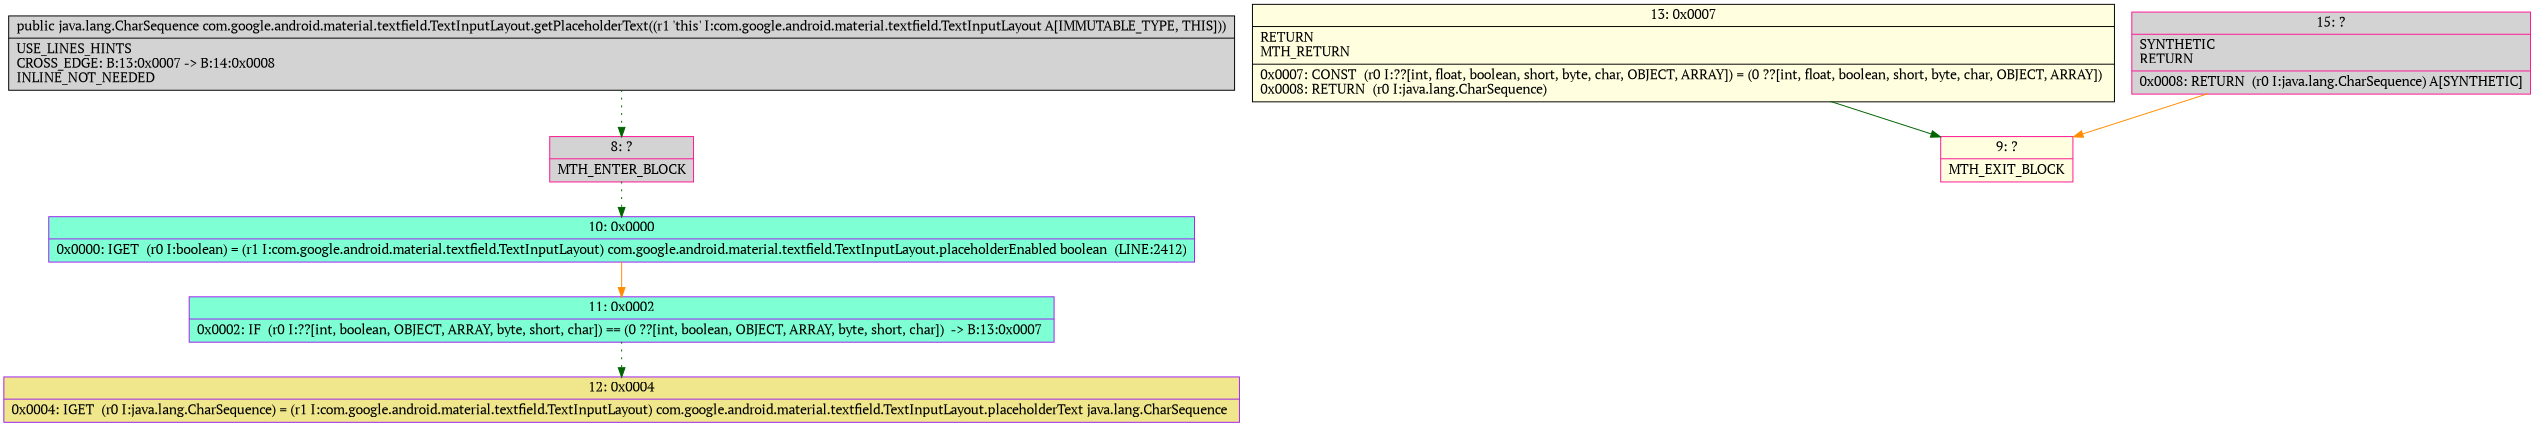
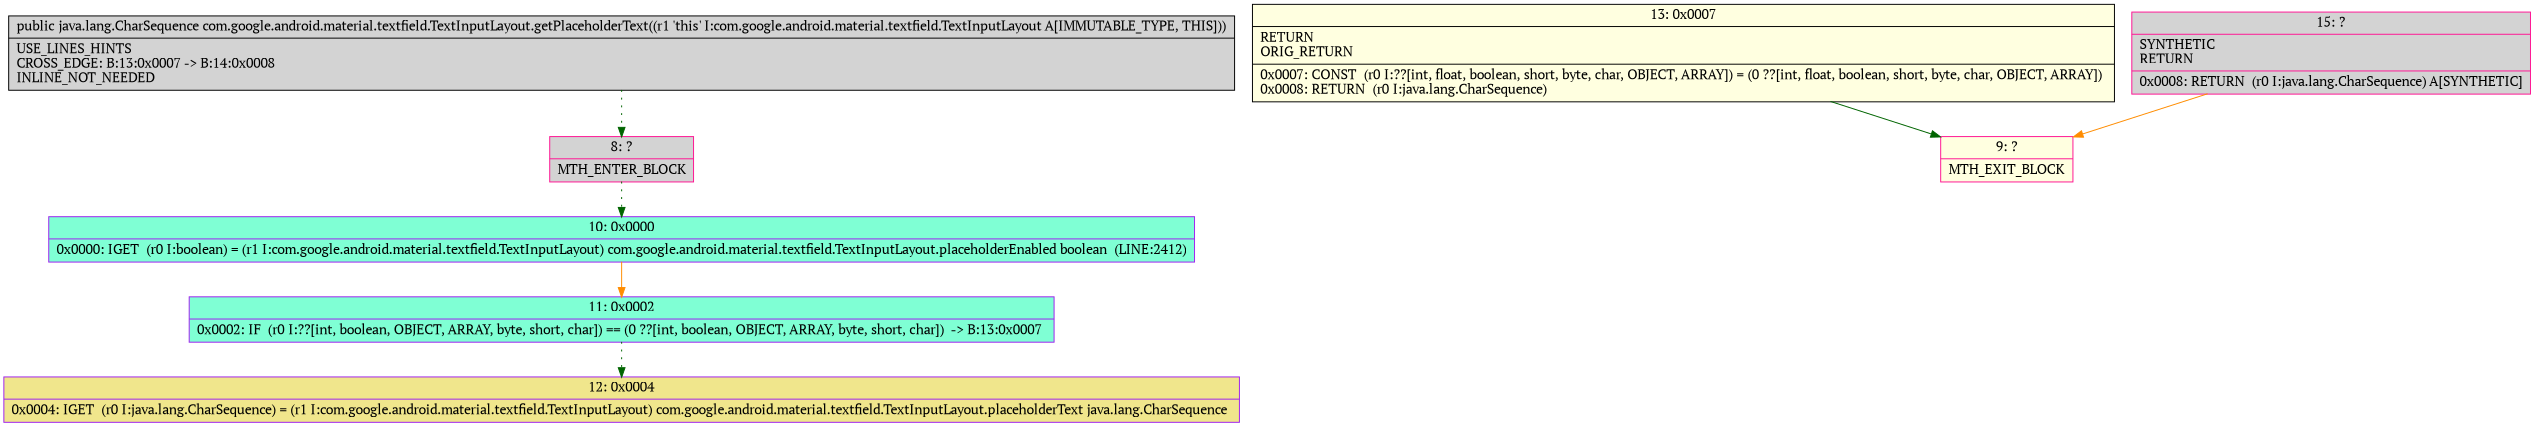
node "13: 0x0007": text "MTH_RETURN" -> "ORIG_RETURN"
